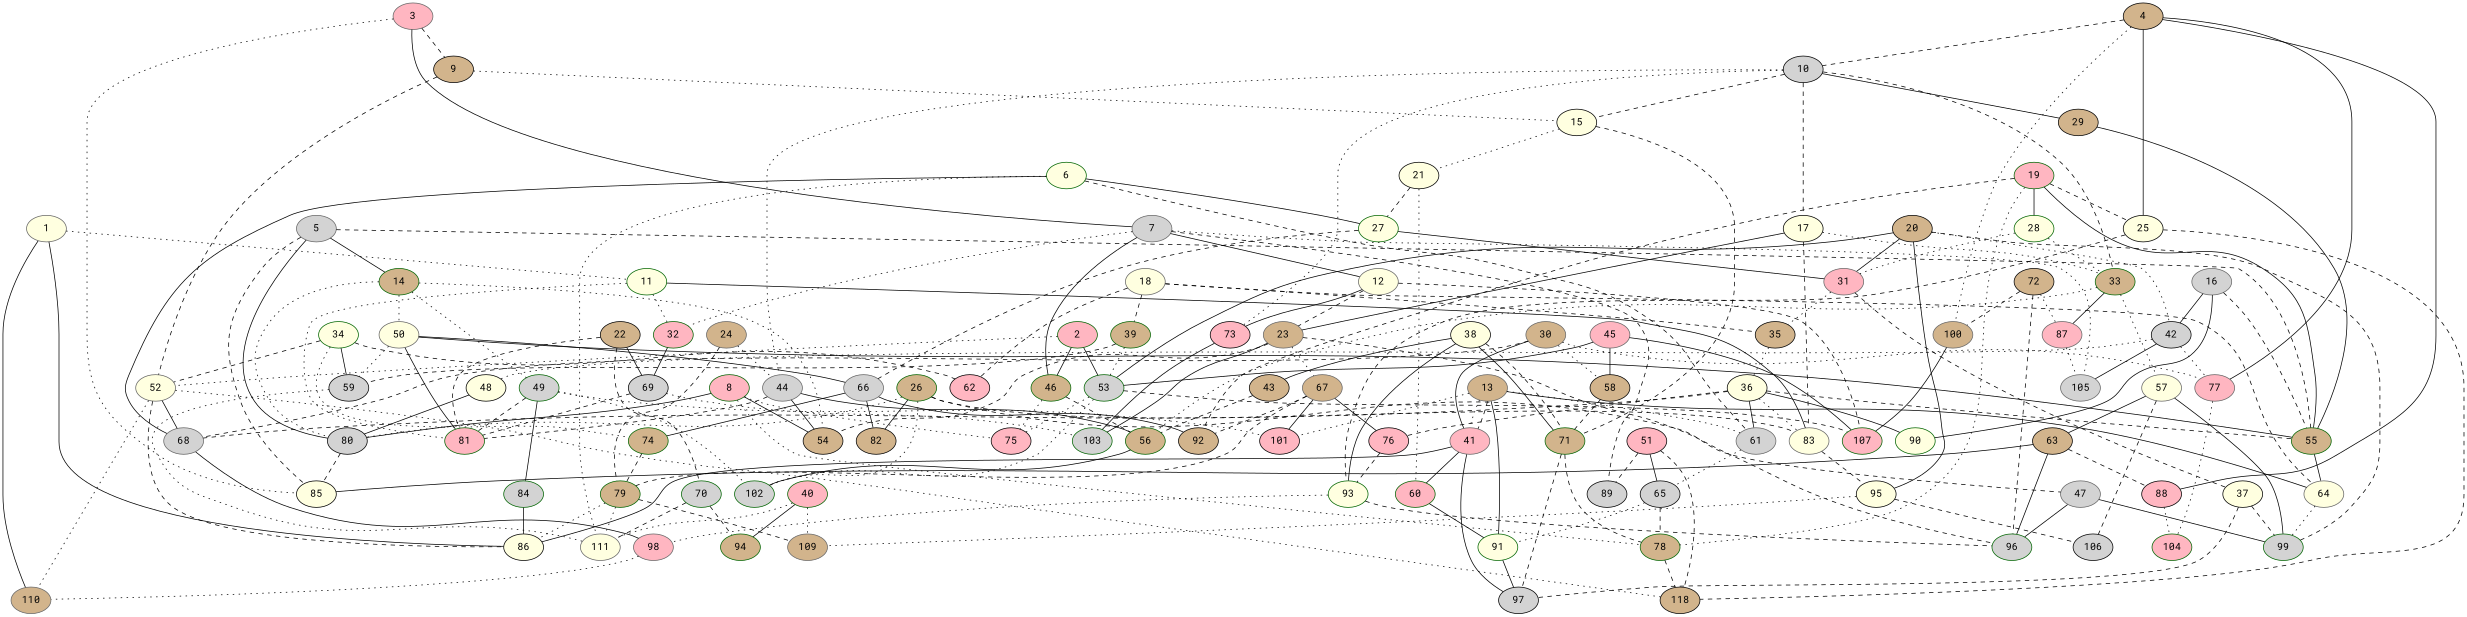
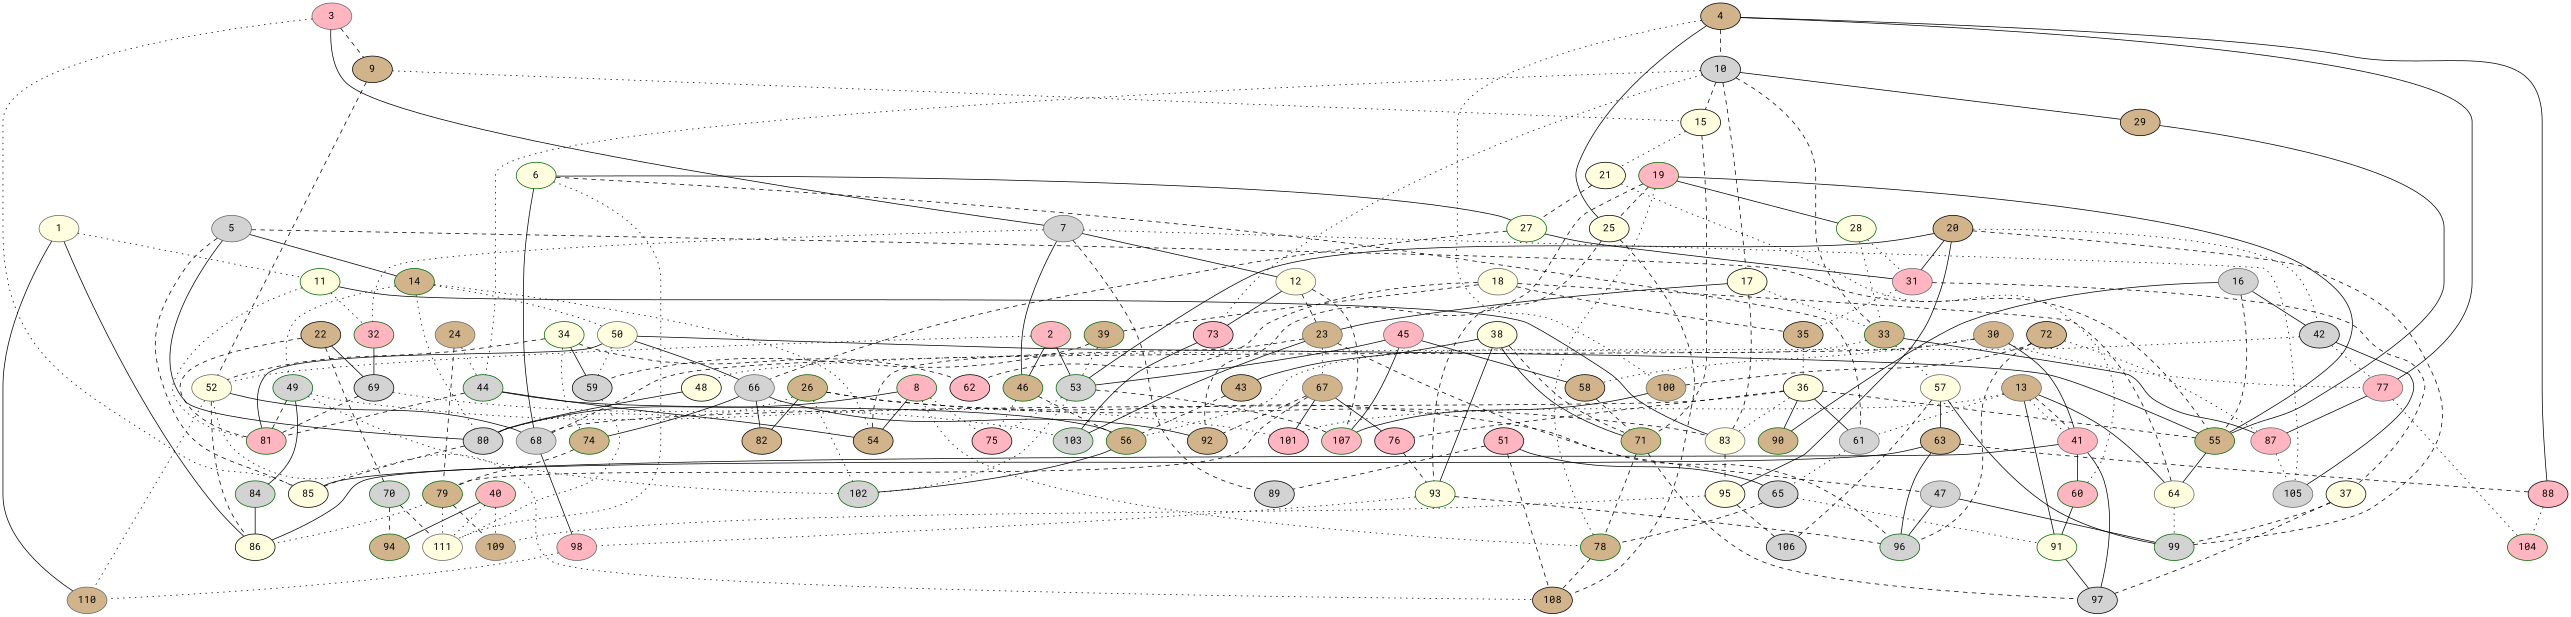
node "44": color gray40 -> darkgreen
edge "77" -- "87": added
node "90": fillcolor lightyellow -> tan
node "118": label "118" -> "108"
